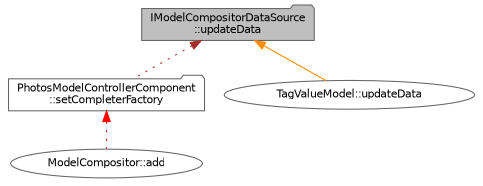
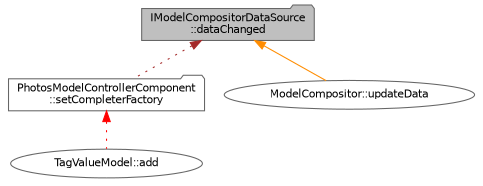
node "IModelCompositorDataSource ::updateData": label "IModelCompositorDataSource ::updateData" -> "IModelCompositorDataSource ::dataChanged"
node "TagValueModel::updateData": label "TagValueModel::updateData" -> "ModelCompositor::updateData"
node "ModelCompositor::add": label "ModelCompositor::add" -> "TagValueModel::add"
